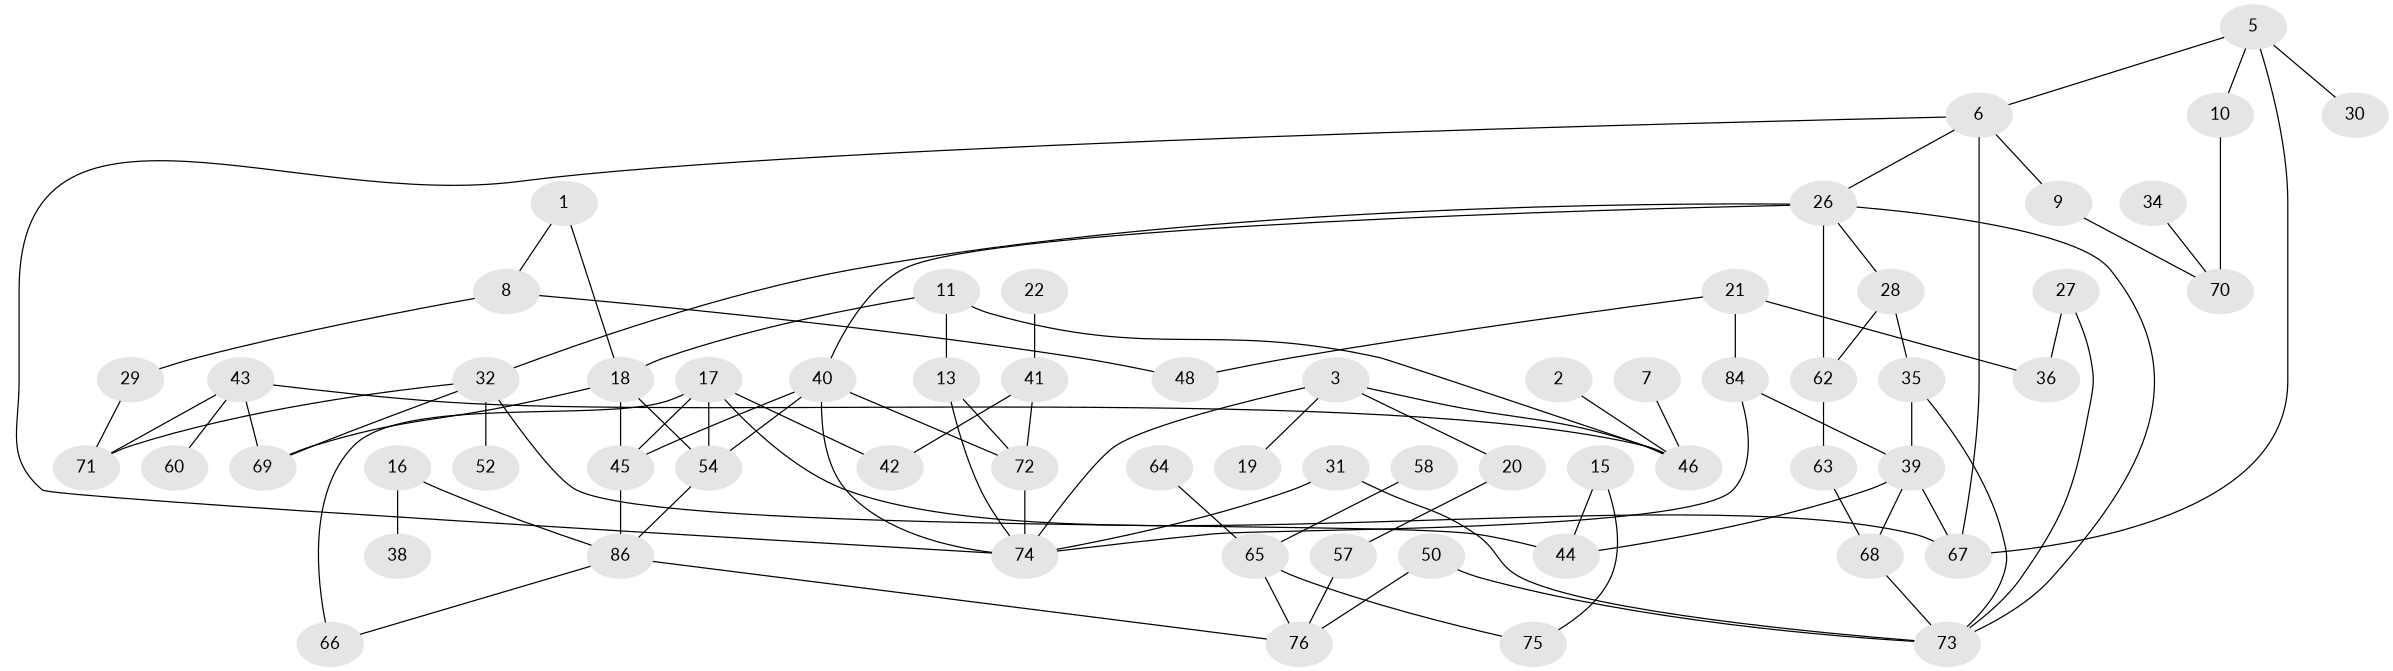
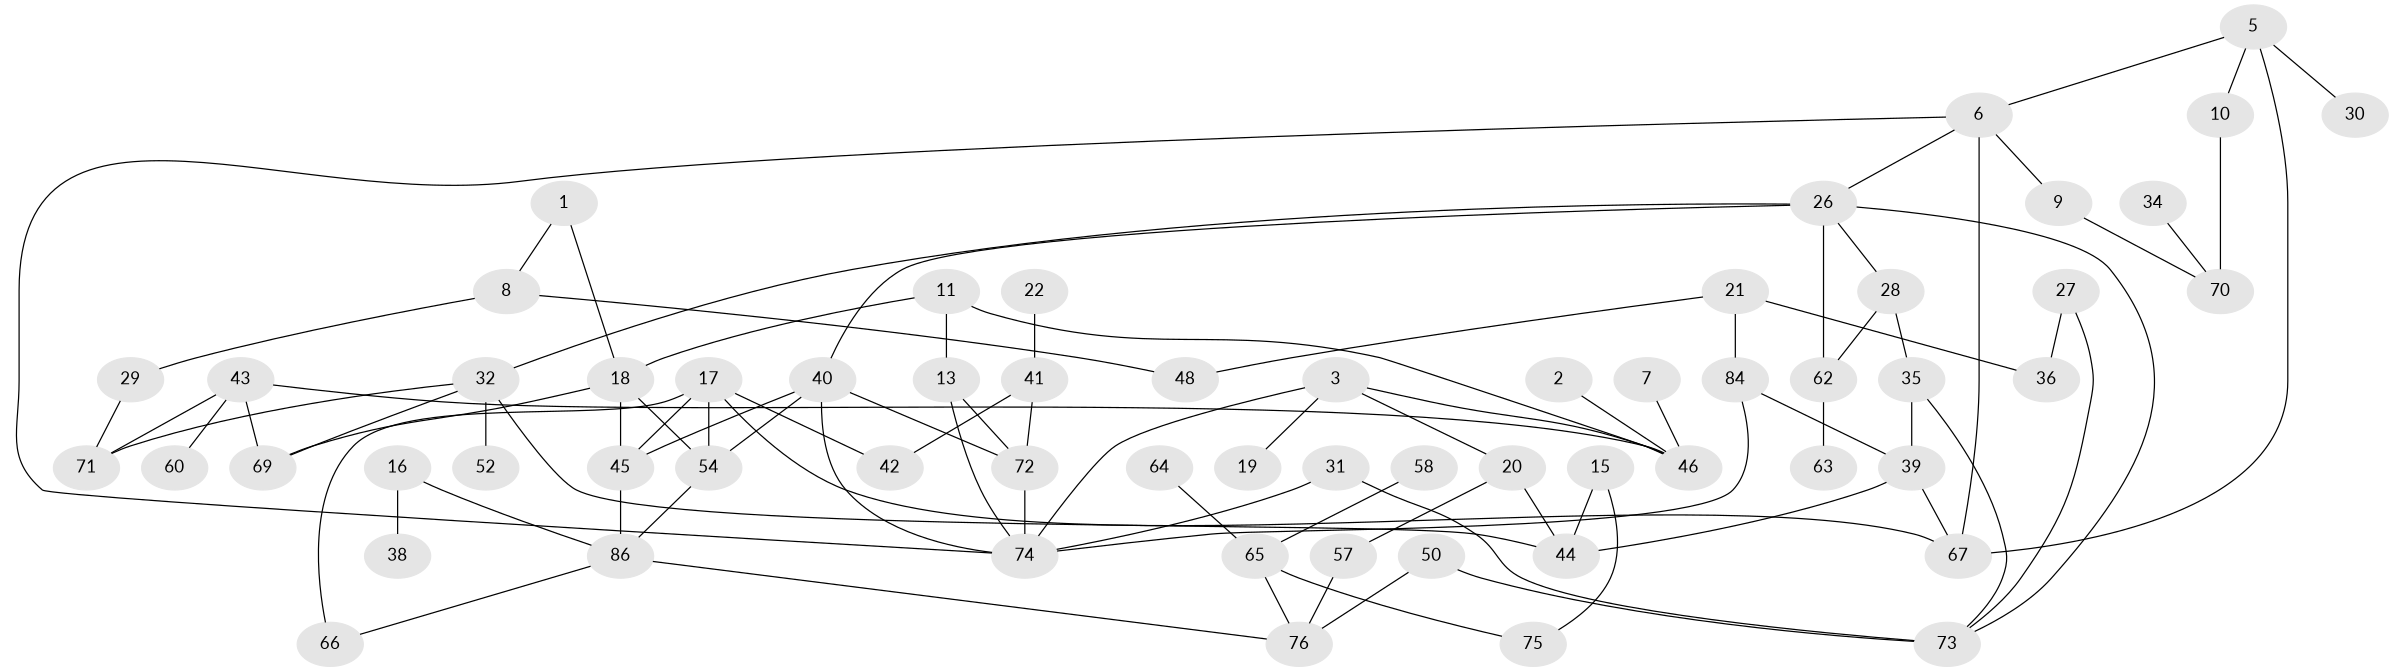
edge "20" -- "44": added
node "68": removed
